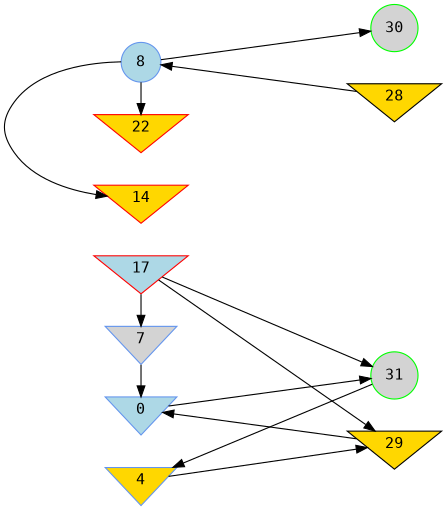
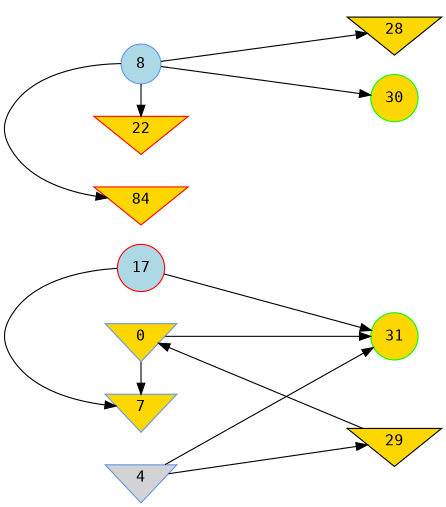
node "30": fillcolor lightgrey -> gold
edge "28" -> "8": reversed
node "14": label "14" -> "84"
node "17": shape invtriangle -> circle
node "7": fillcolor lightgrey -> gold
edge "17" -> "29": removed
edge "7" -> "0": reversed
node "31": fillcolor lightgrey -> gold
node "0": fillcolor lightblue -> gold
edge "31" -> "4": reversed
node "4": fillcolor gold -> lightgrey
